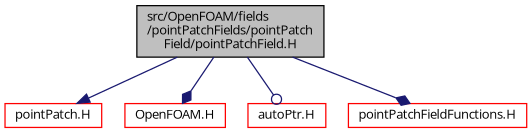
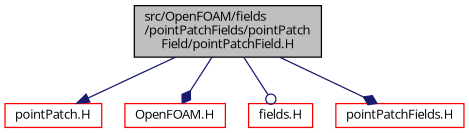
node "autoPtr.H": label "autoPtr.H" -> "fields.H"
node "pointPatchFieldFunctions.H": label "pointPatchFieldFunctions.H" -> "pointPatchFields.H"
